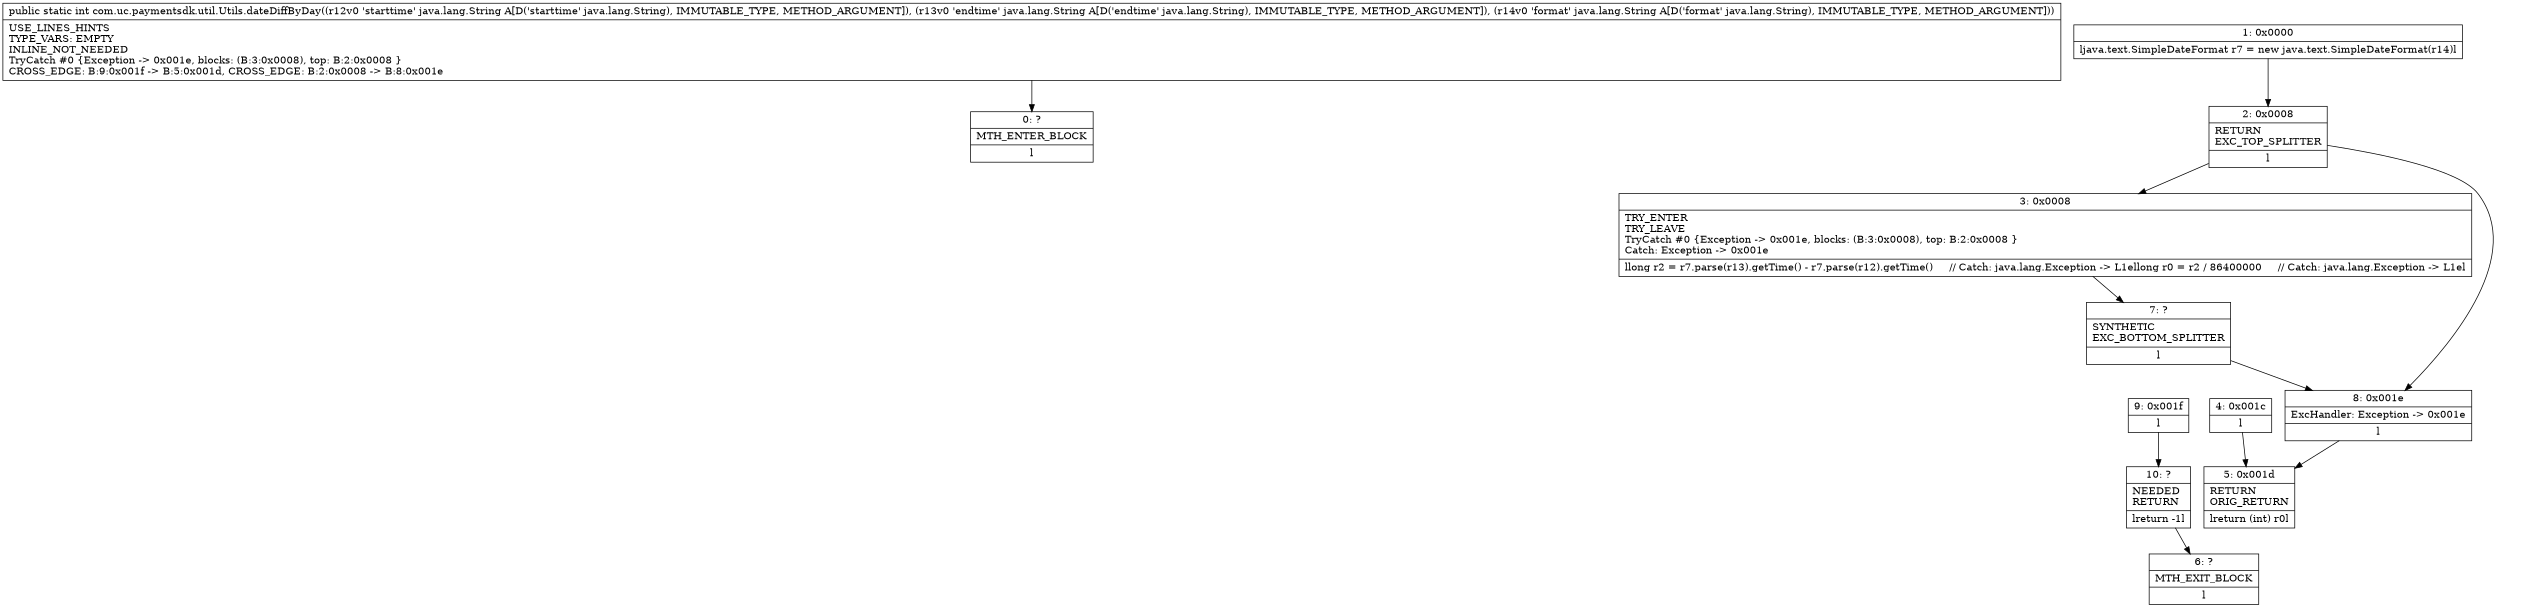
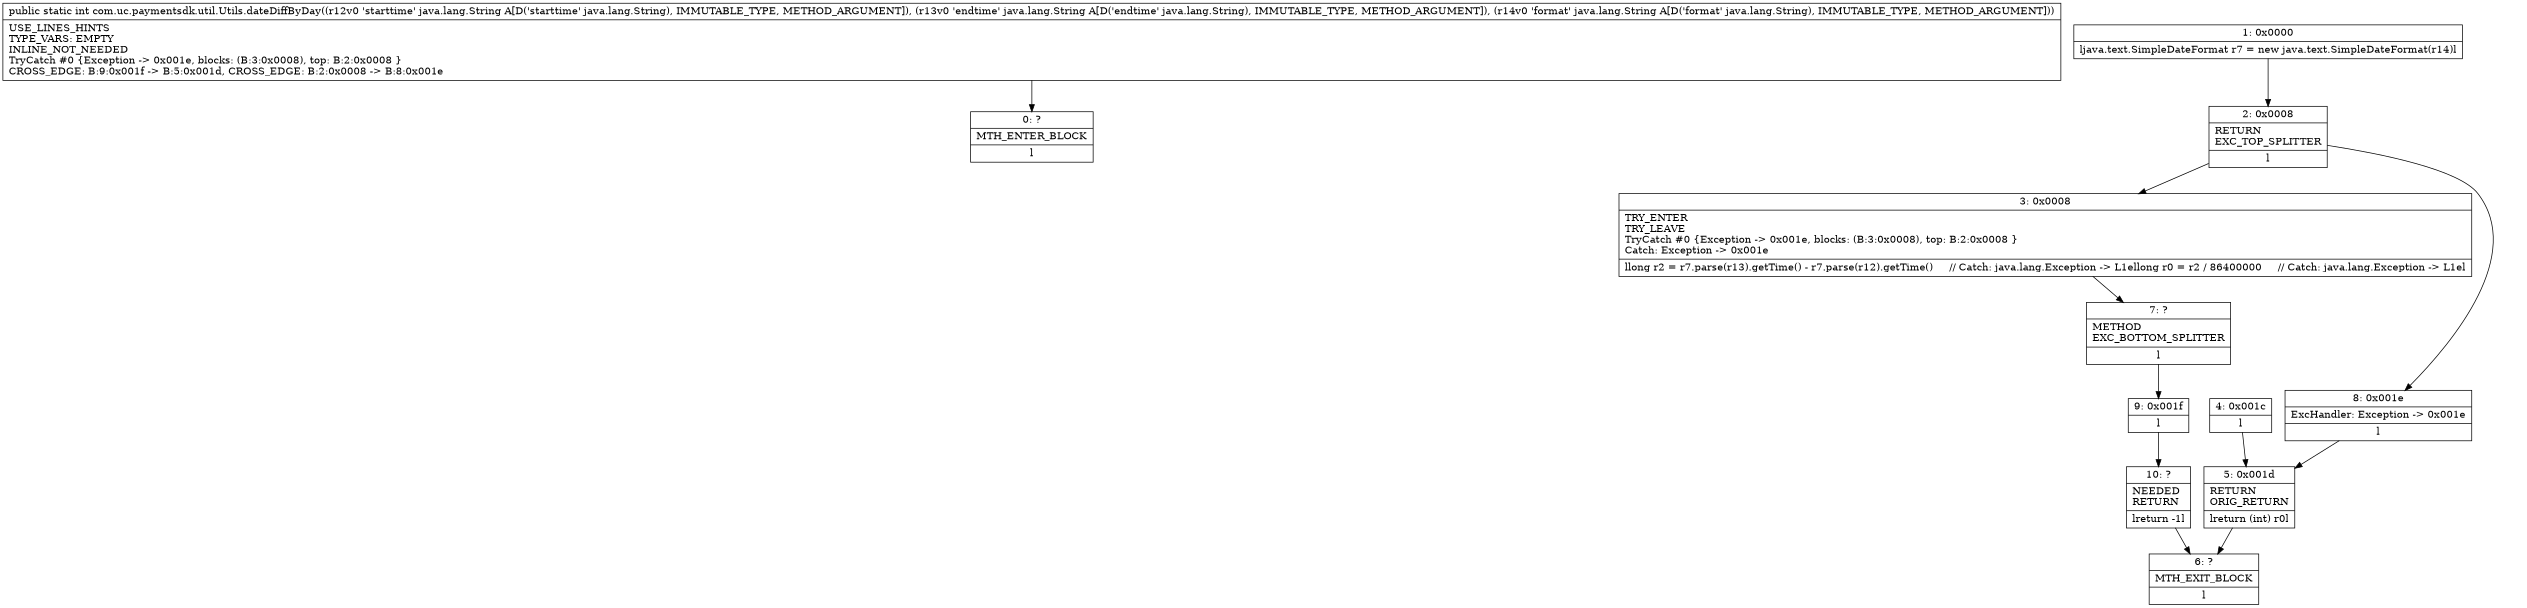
node "7: ?": text "SYNTHETIC" -> "METHOD"
edge "7: ?" -> "8: 0x001e": now "7: ?" -> "9: 0x001f"
edge "5: 0x001d" -> "6: ?": added
